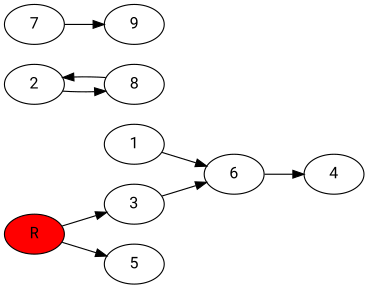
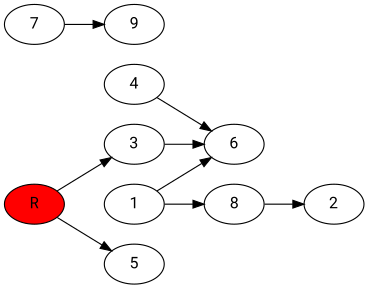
edge "2" -> "8": now "1" -> "8"
edge "6" -> "4": reversed
